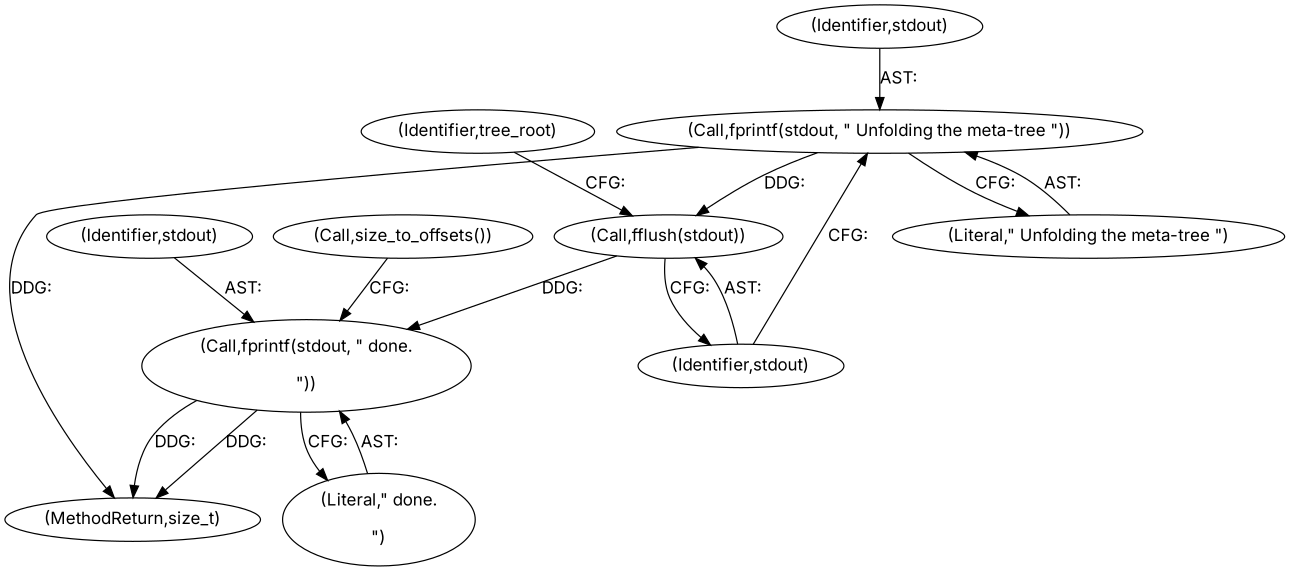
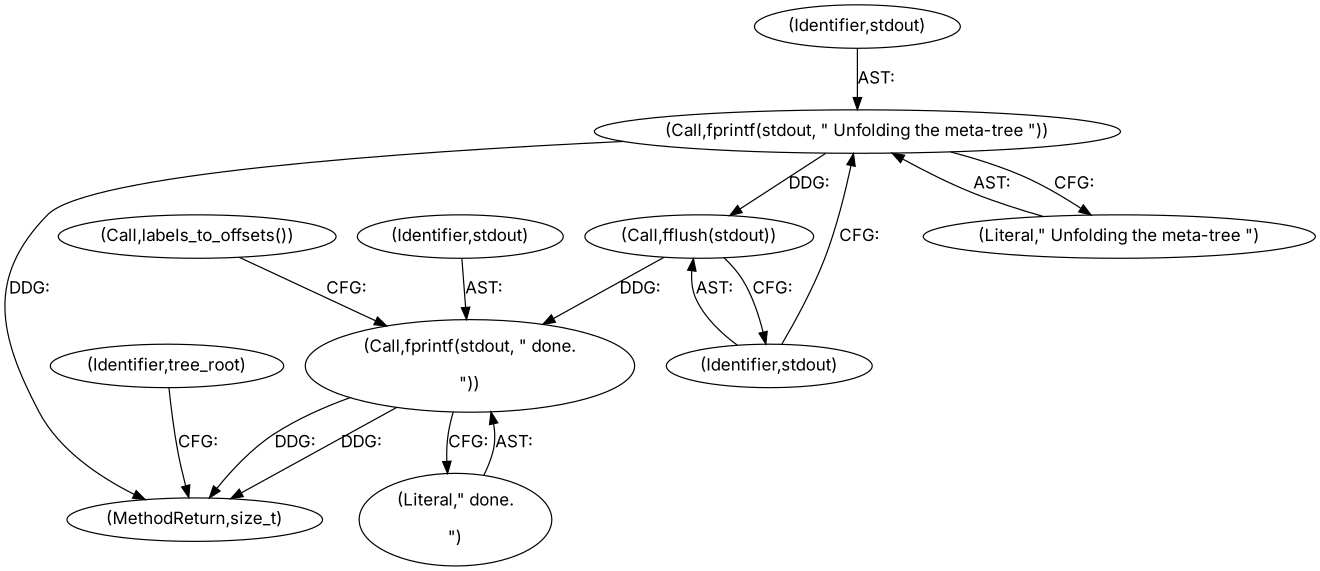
edge "(Identifier,tree_root)" -> "(Call,fflush(stdout))": now "(Identifier,tree_root)" -> "(MethodReturn,size_t)"
node "(Call,size_to_offsets())": label "(Call,size_to_offsets())" -> "(Call,labels_to_offsets())"
